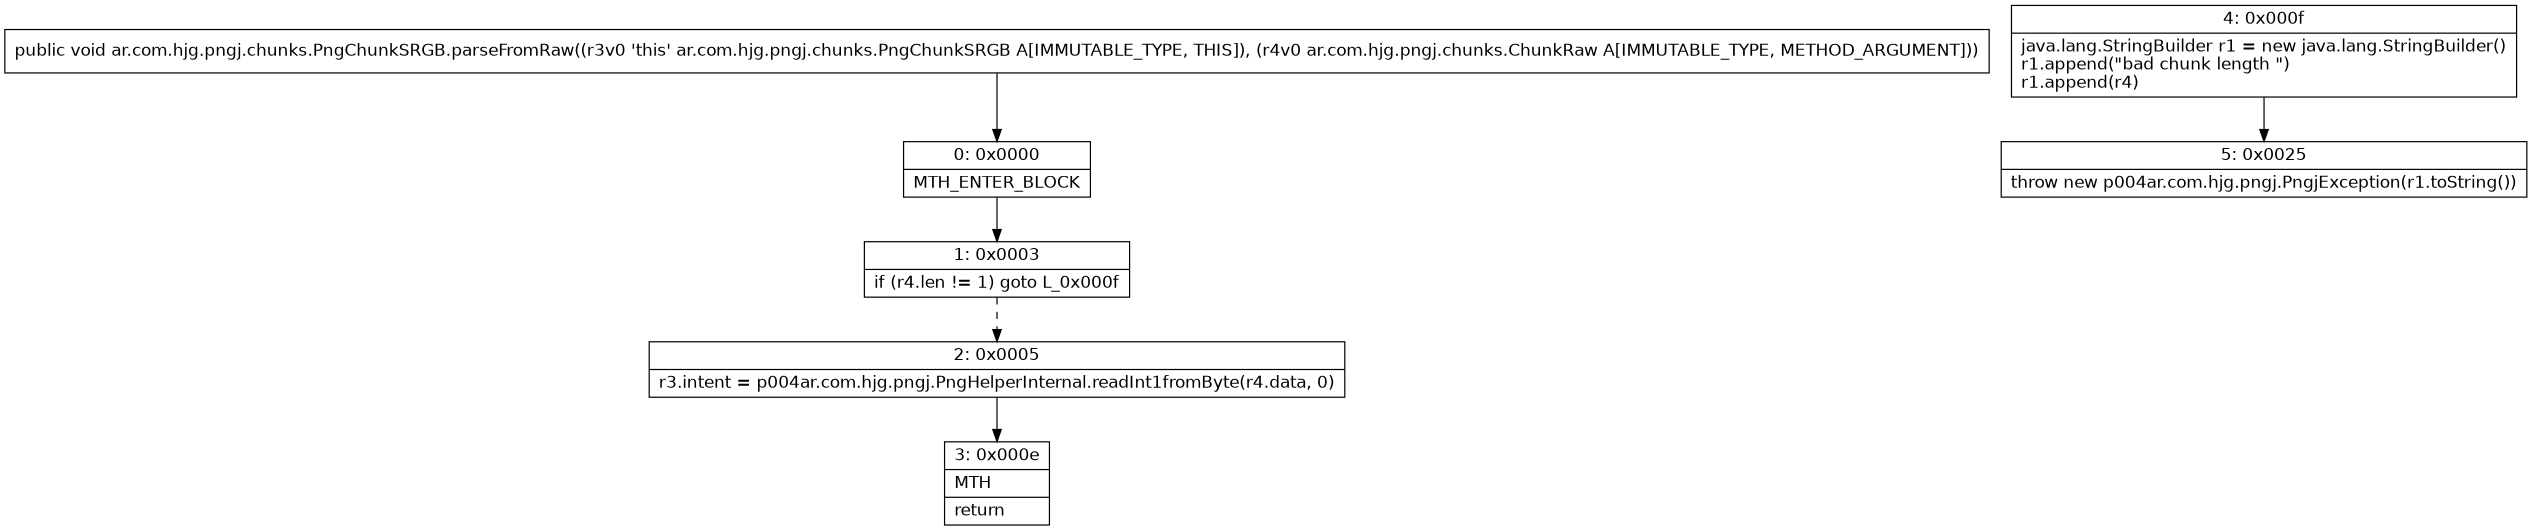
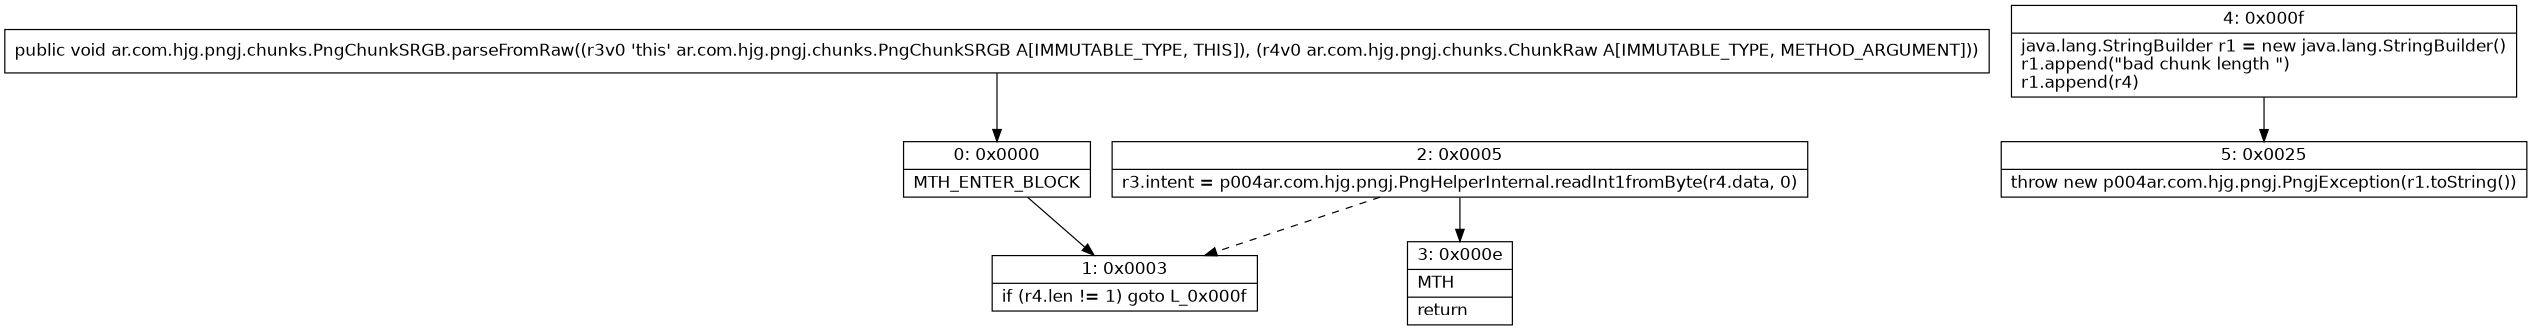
edge "1: 0x0003" -> "2: 0x0005": reversed
